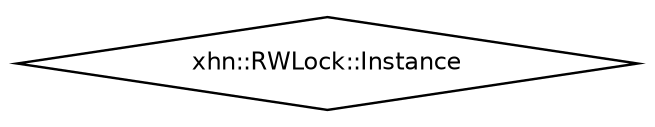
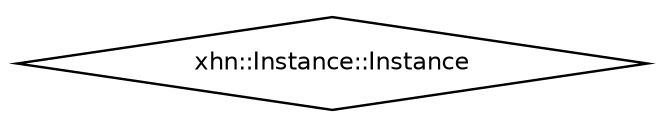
node "xhn::RWLock::Instance": label "xhn::RWLock::Instance" -> "xhn::Instance::Instance"
